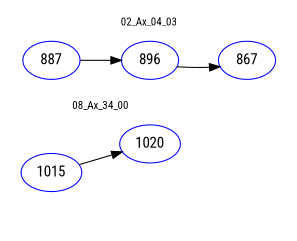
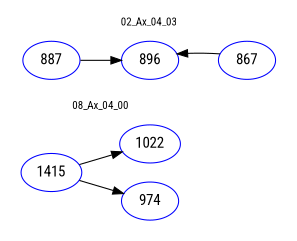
edge "896" -> "867": reversed
cluster "08_Ax_34_00": label "08_Ax_34_00" -> "08_Ax_04_00"
node "1020": label "1020" -> "1022"
node "1015": label "1015" -> "1415"
node "974": added
